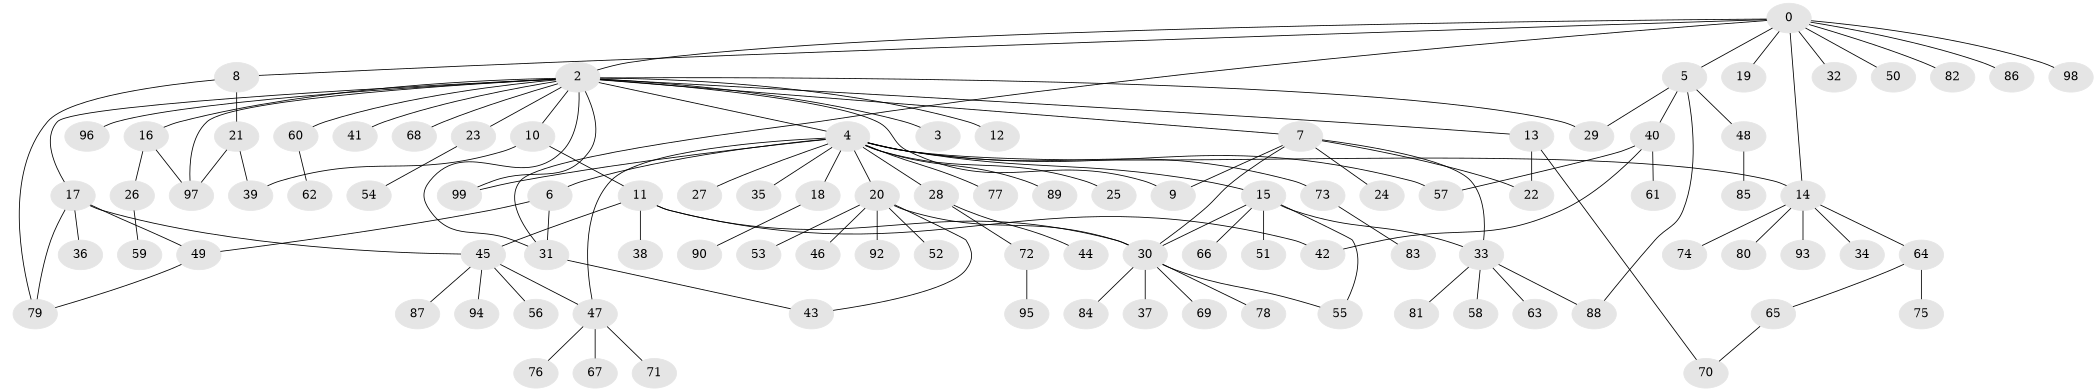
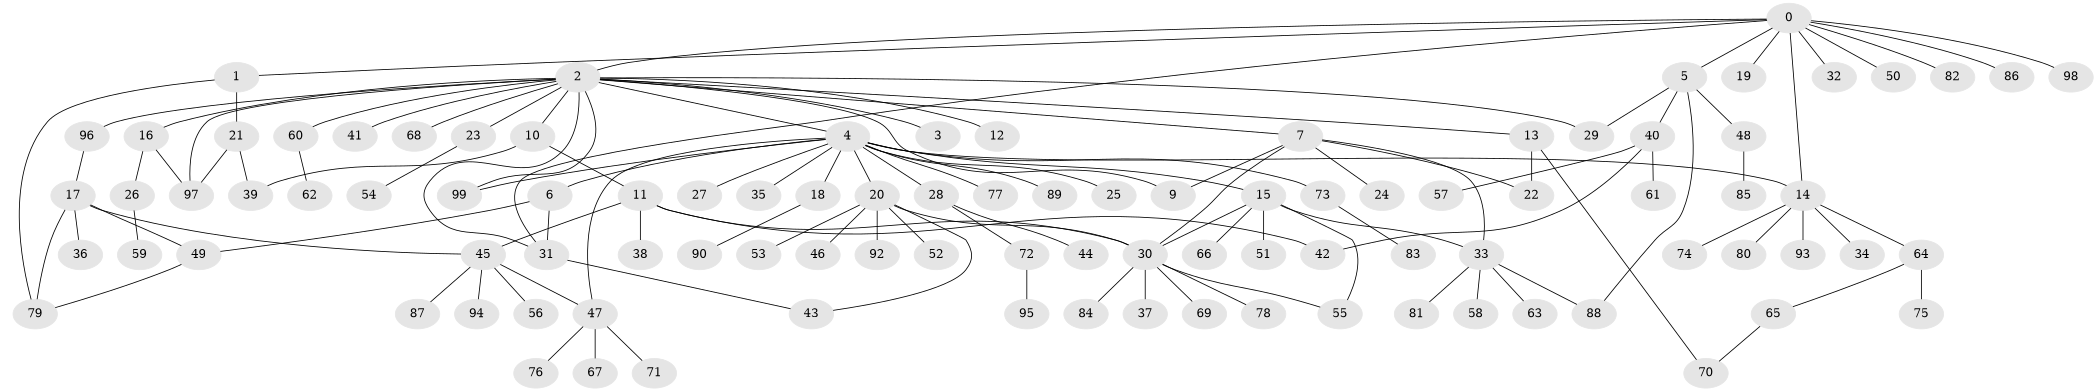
node "8": label "8" -> "1"
edge "2" -- "17": now "96" -- "17"
edge "4" -- "57": removed
